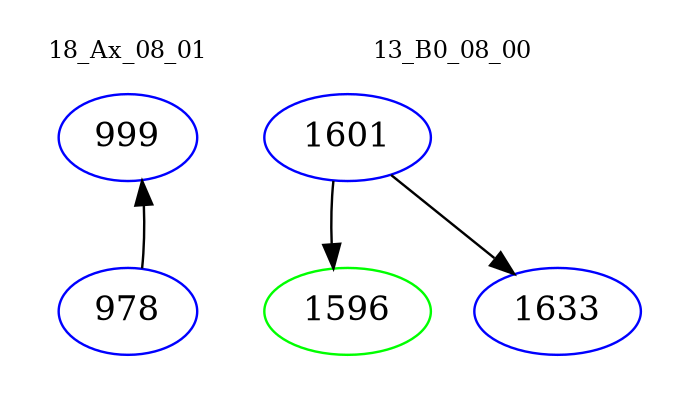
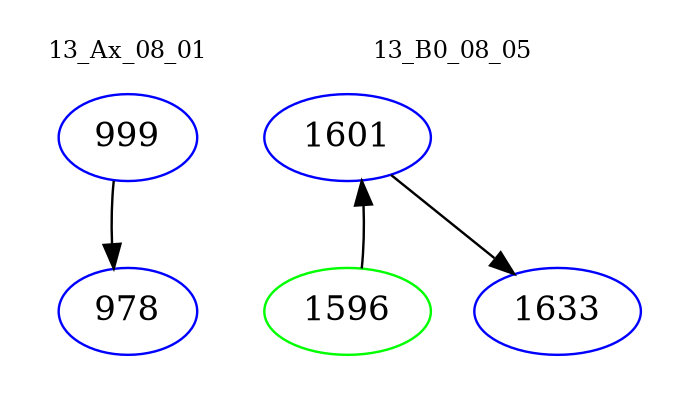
cluster "18_Ax_08_01": label "18_Ax_08_01" -> "13_Ax_08_01"
cluster "13_B0_08_00": label "13_B0_08_00" -> "13_B0_08_05"
edge "1601" -> "1596": reversed
edge "978" -> "999": reversed
